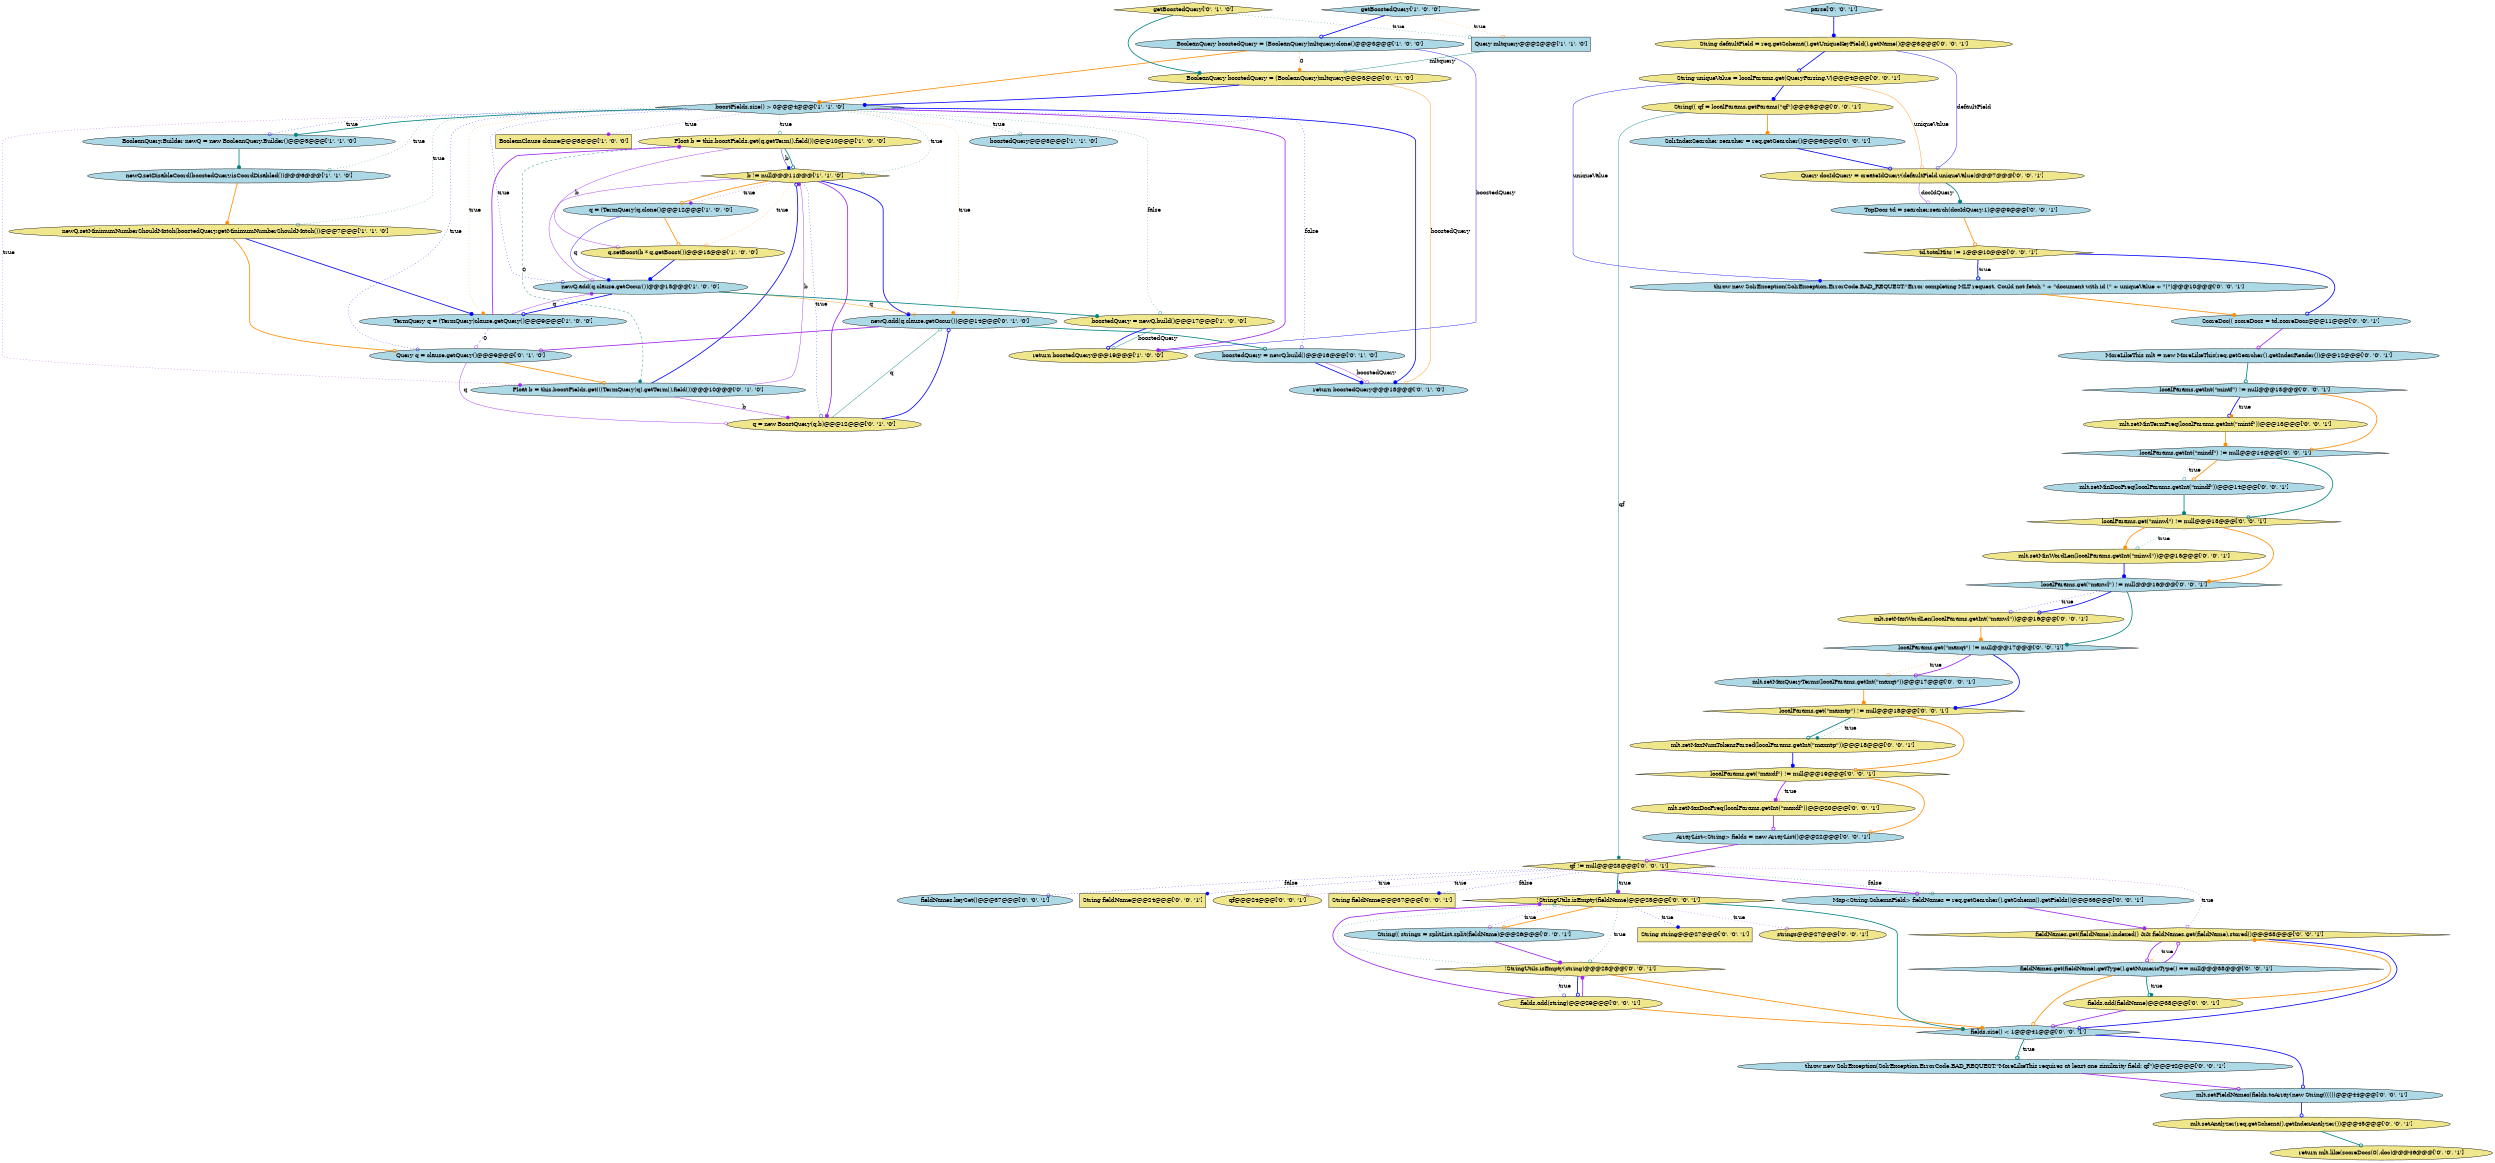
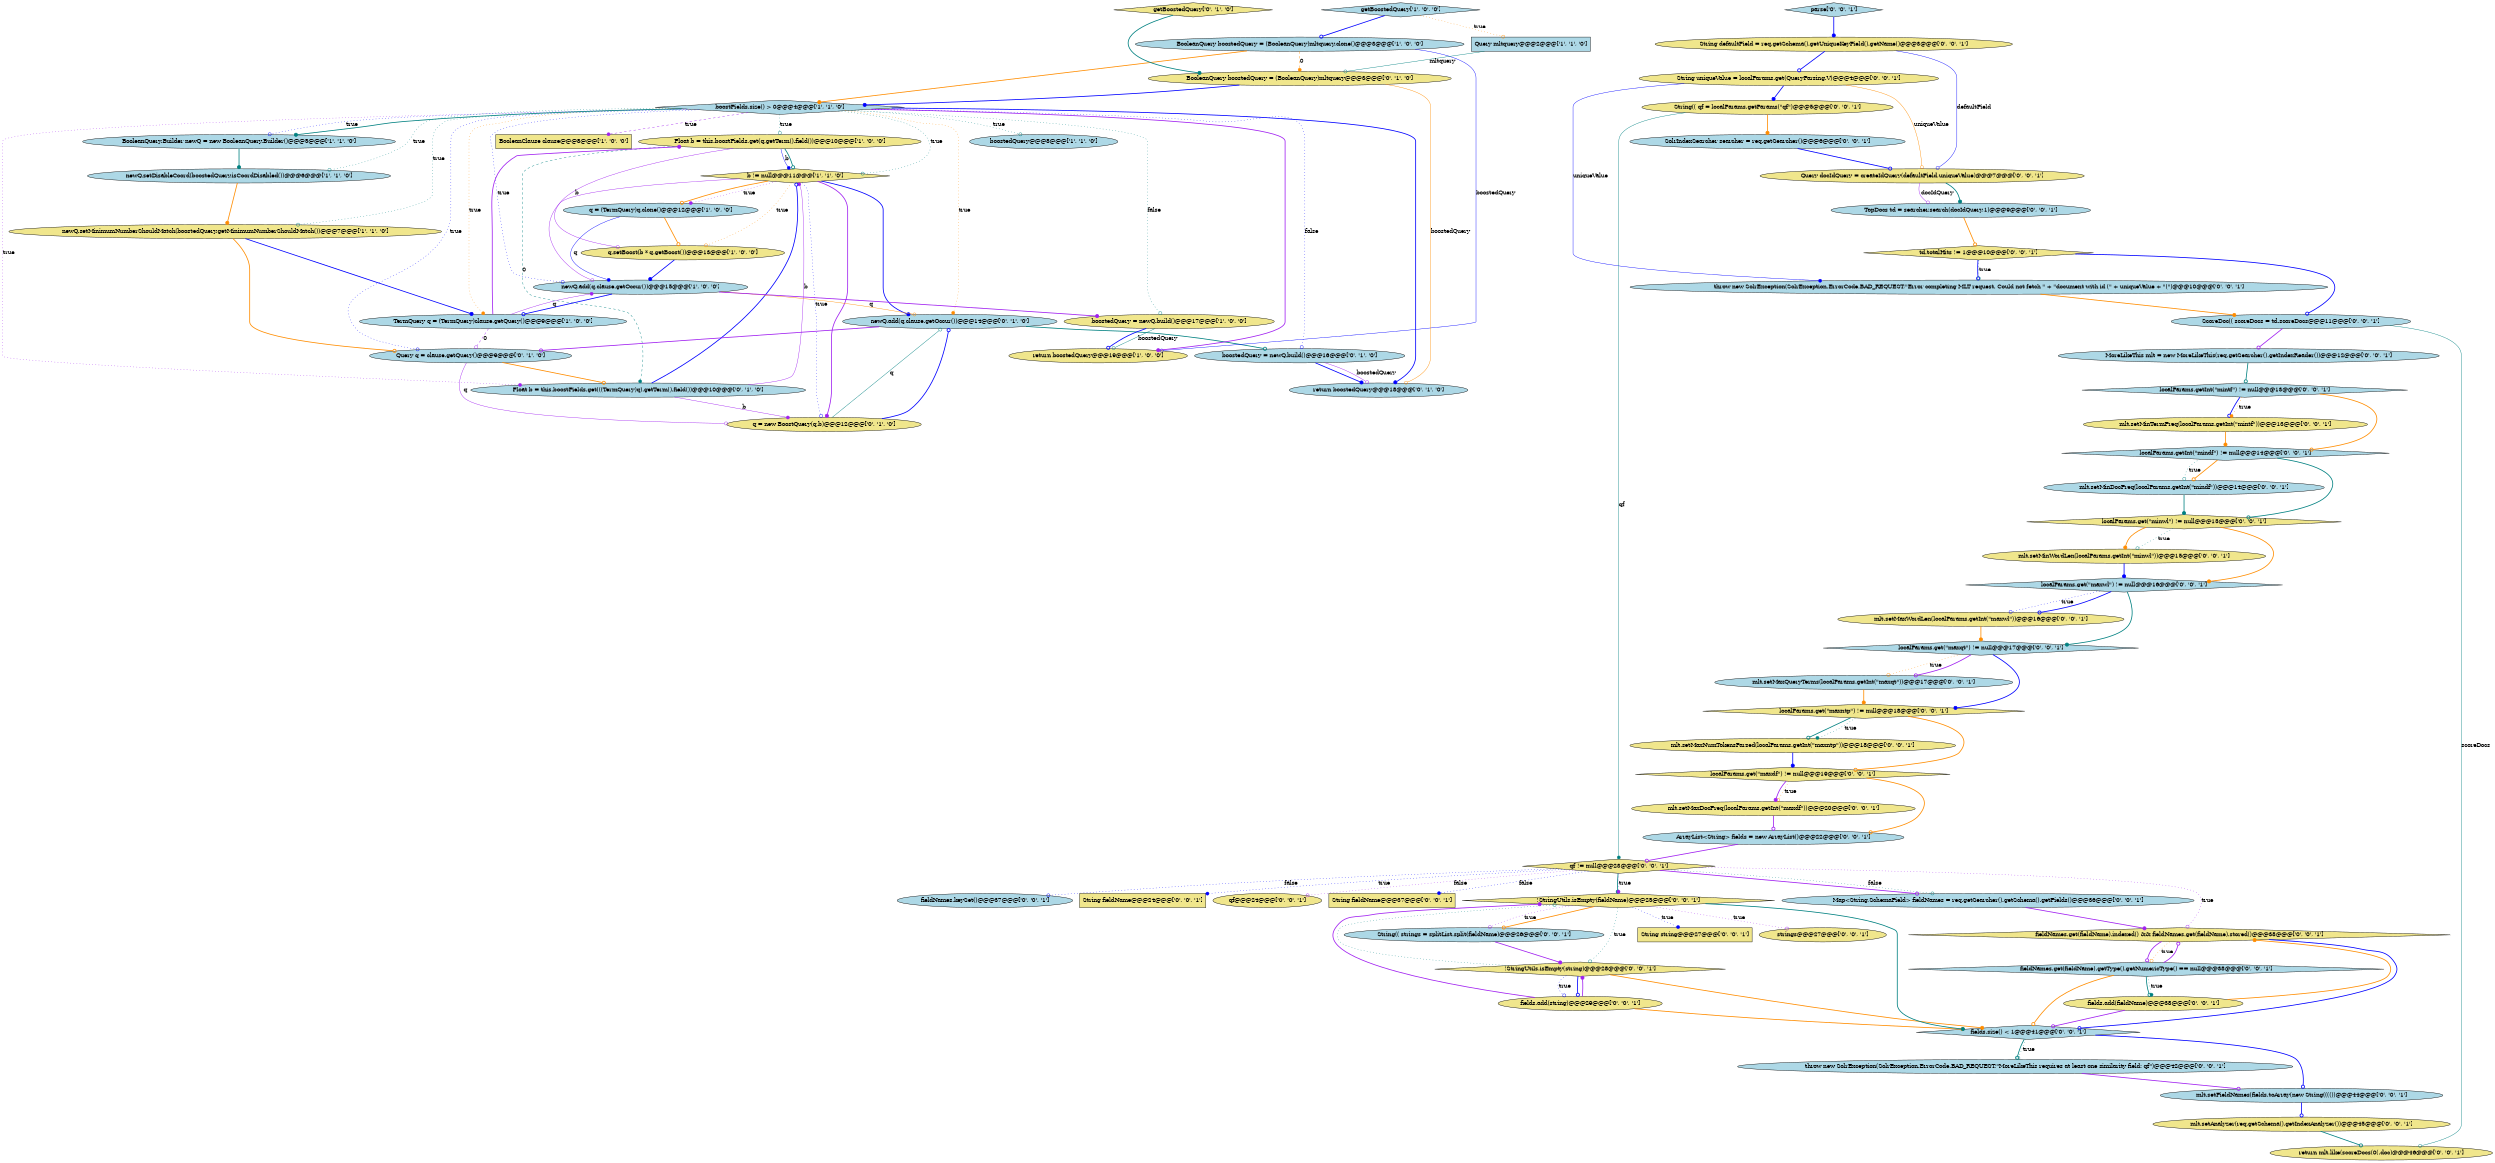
edge "getBoostedQuery['0', '1', '0']" -> "Query mltquery@@@2@@@['1', '1', '0']": removed, label "true"
edge "boostFields.size() > 0@@@4@@@['1', '1', '0']" -> "BooleanClause clause@@@8@@@['1', '0', '0']": style dotted -> dashed
edge "newQ.add(q,clause.getOccur())@@@15@@@['1', '0', '0']" -> "boostedQuery = newQ.build()@@@17@@@['1', '0', '0']": color teal -> purple
edge "ScoreDoc(( scoreDocs = td.scoreDocs@@@11@@@['0', '0', '1']" -> "return mlt.like(scoreDocs(0(.doc)@@@46@@@['0', '0', '1']": added, label "scoreDocs"
edge "qf != null@@@23@@@['0', '0', '1']" -> "qf@@@24@@@['0', '0', '1']": label "true" -> "false"
